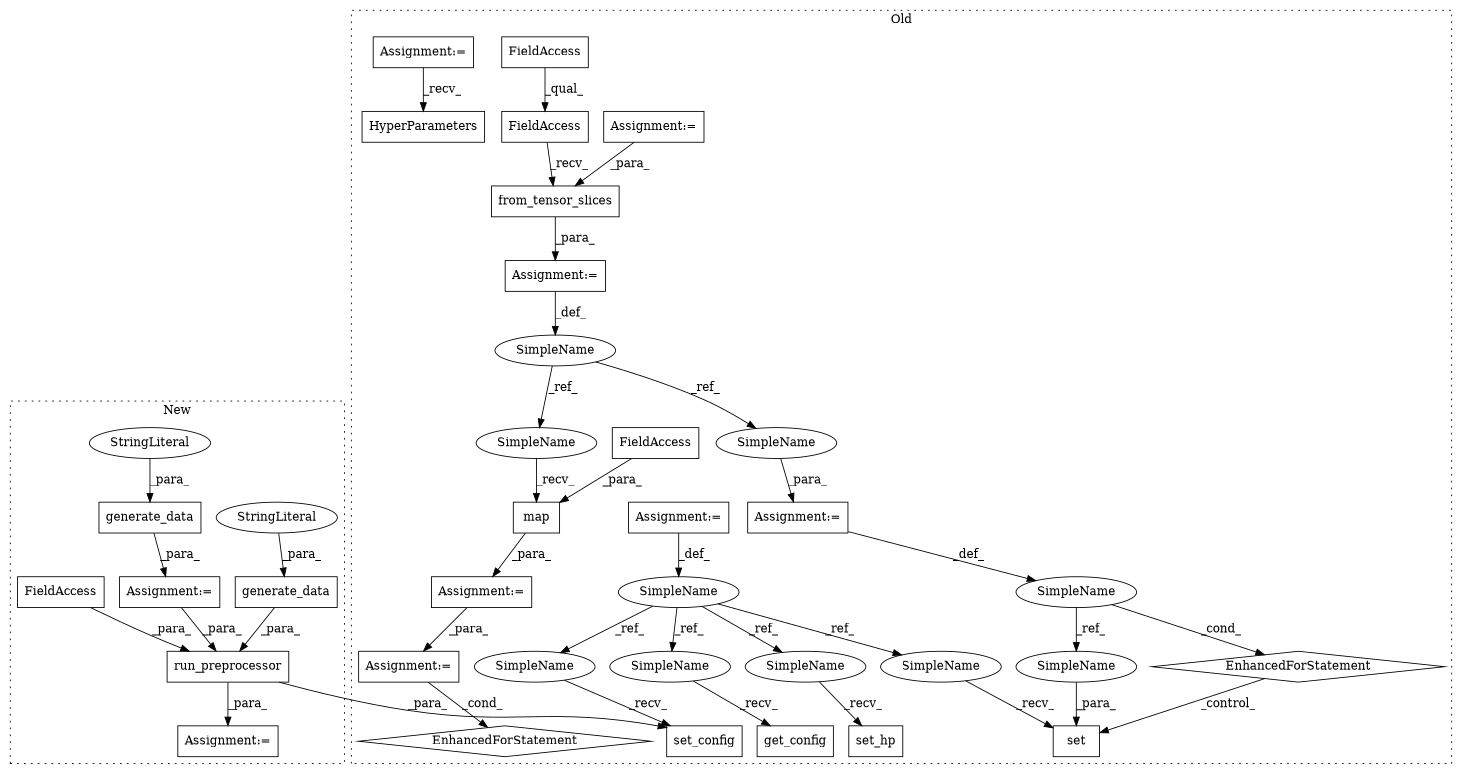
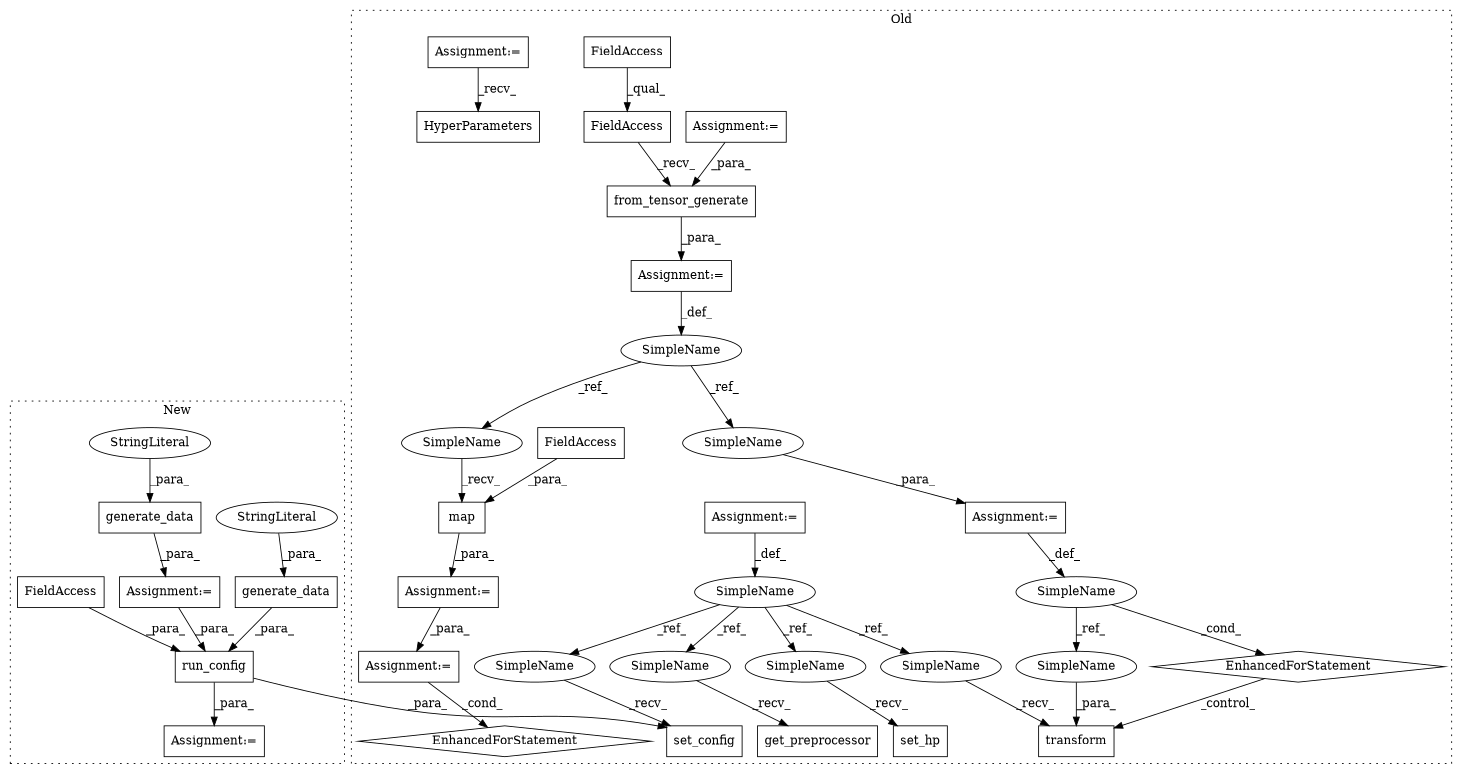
node "from_tensor_slices": label "from_tensor_slices" -> "from_tensor_generate"
node "run_preprocessor": label "run_preprocessor" -> "run_config"
node "get_config": label "get_config" -> "get_preprocessor"
node "set": label "set" -> "transform"
